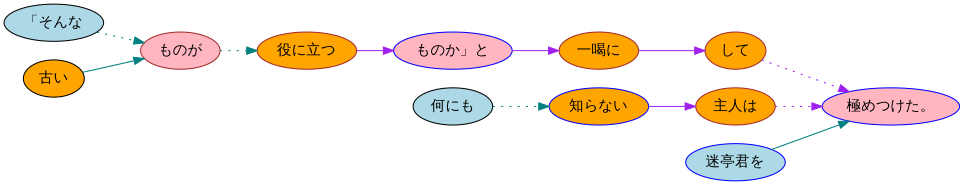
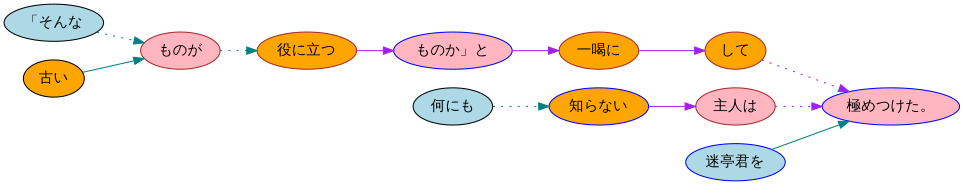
node "主人は": fillcolor orange -> lightpink
